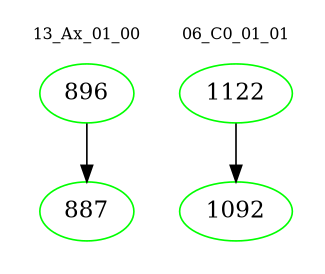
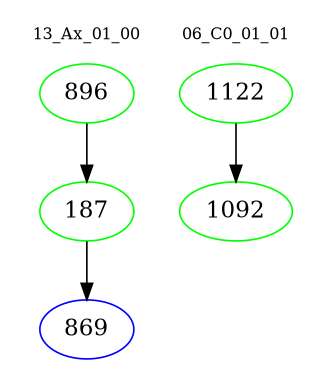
node "887": label "887" -> "187"
node "869": added
